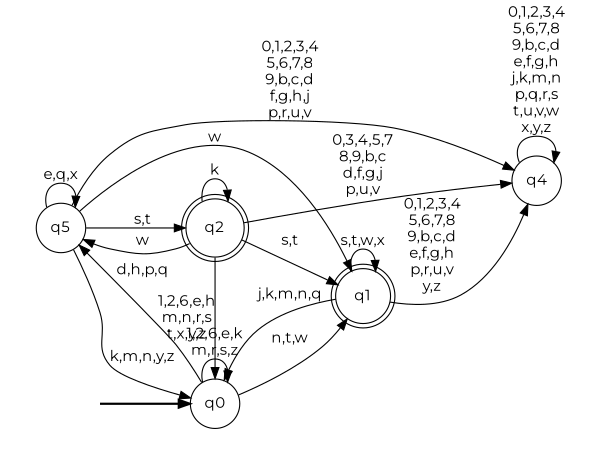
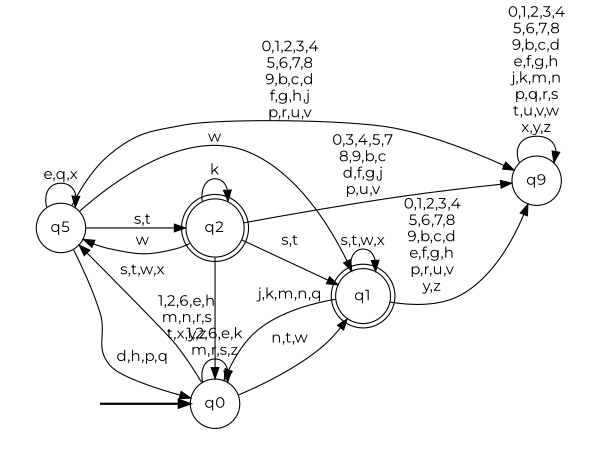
node "q4": label "q4" -> "q9"
edge "q0" -> "q5": label "d,h,p,q" -> "s,t,w,x"
edge "q5" -> "q0": label "k,m,n,y,z" -> "d,h,p,q"
